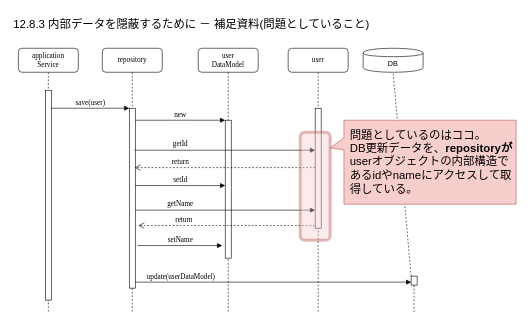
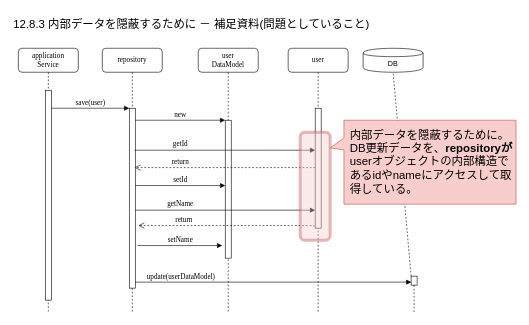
node "問題としているのはココ。 DB更新データを、repositoryがuserオブジェクトの内部構造であるidやnameにアクセスして取得している。": label "問題としているのはココ。 DB更新データを、repositoryがuserオブジェクトの内部構造であるidやnameにアクセスして取得している。" -> "内部データを隠蔽するために。 DB更新データを、repositoryがuserオブジェクトの内部構造であるidやnameにアクセスして取得している。"
